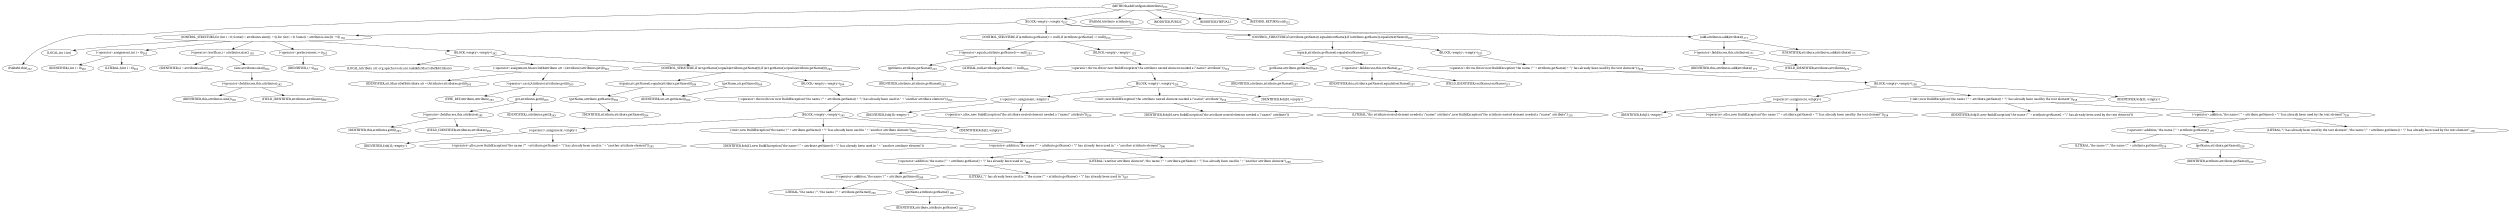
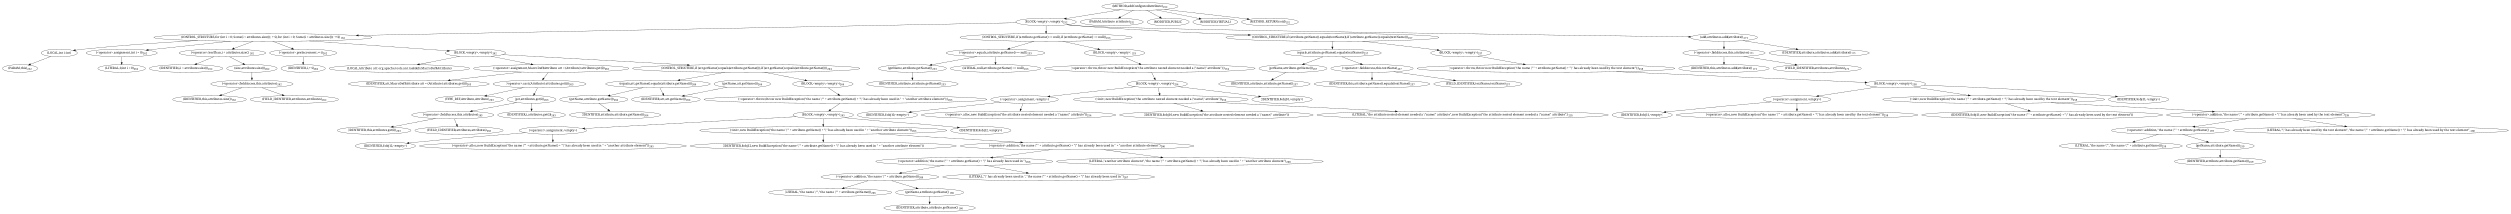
edge "(METHOD,addConfiguredAttribute)" -> "(PARAM,this)": now "(LOCAL,int i: int)" -> "(PARAM,this)"
node "(IDENTIFIER,i,int i = 0)": removed
